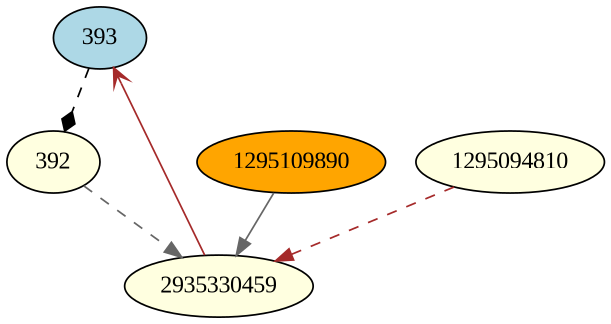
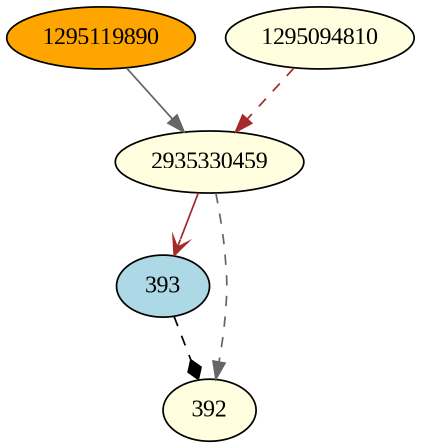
node "1295109890": label "1295109890" -> "1295119890"
edge "392" -> "2935330459": reversed
